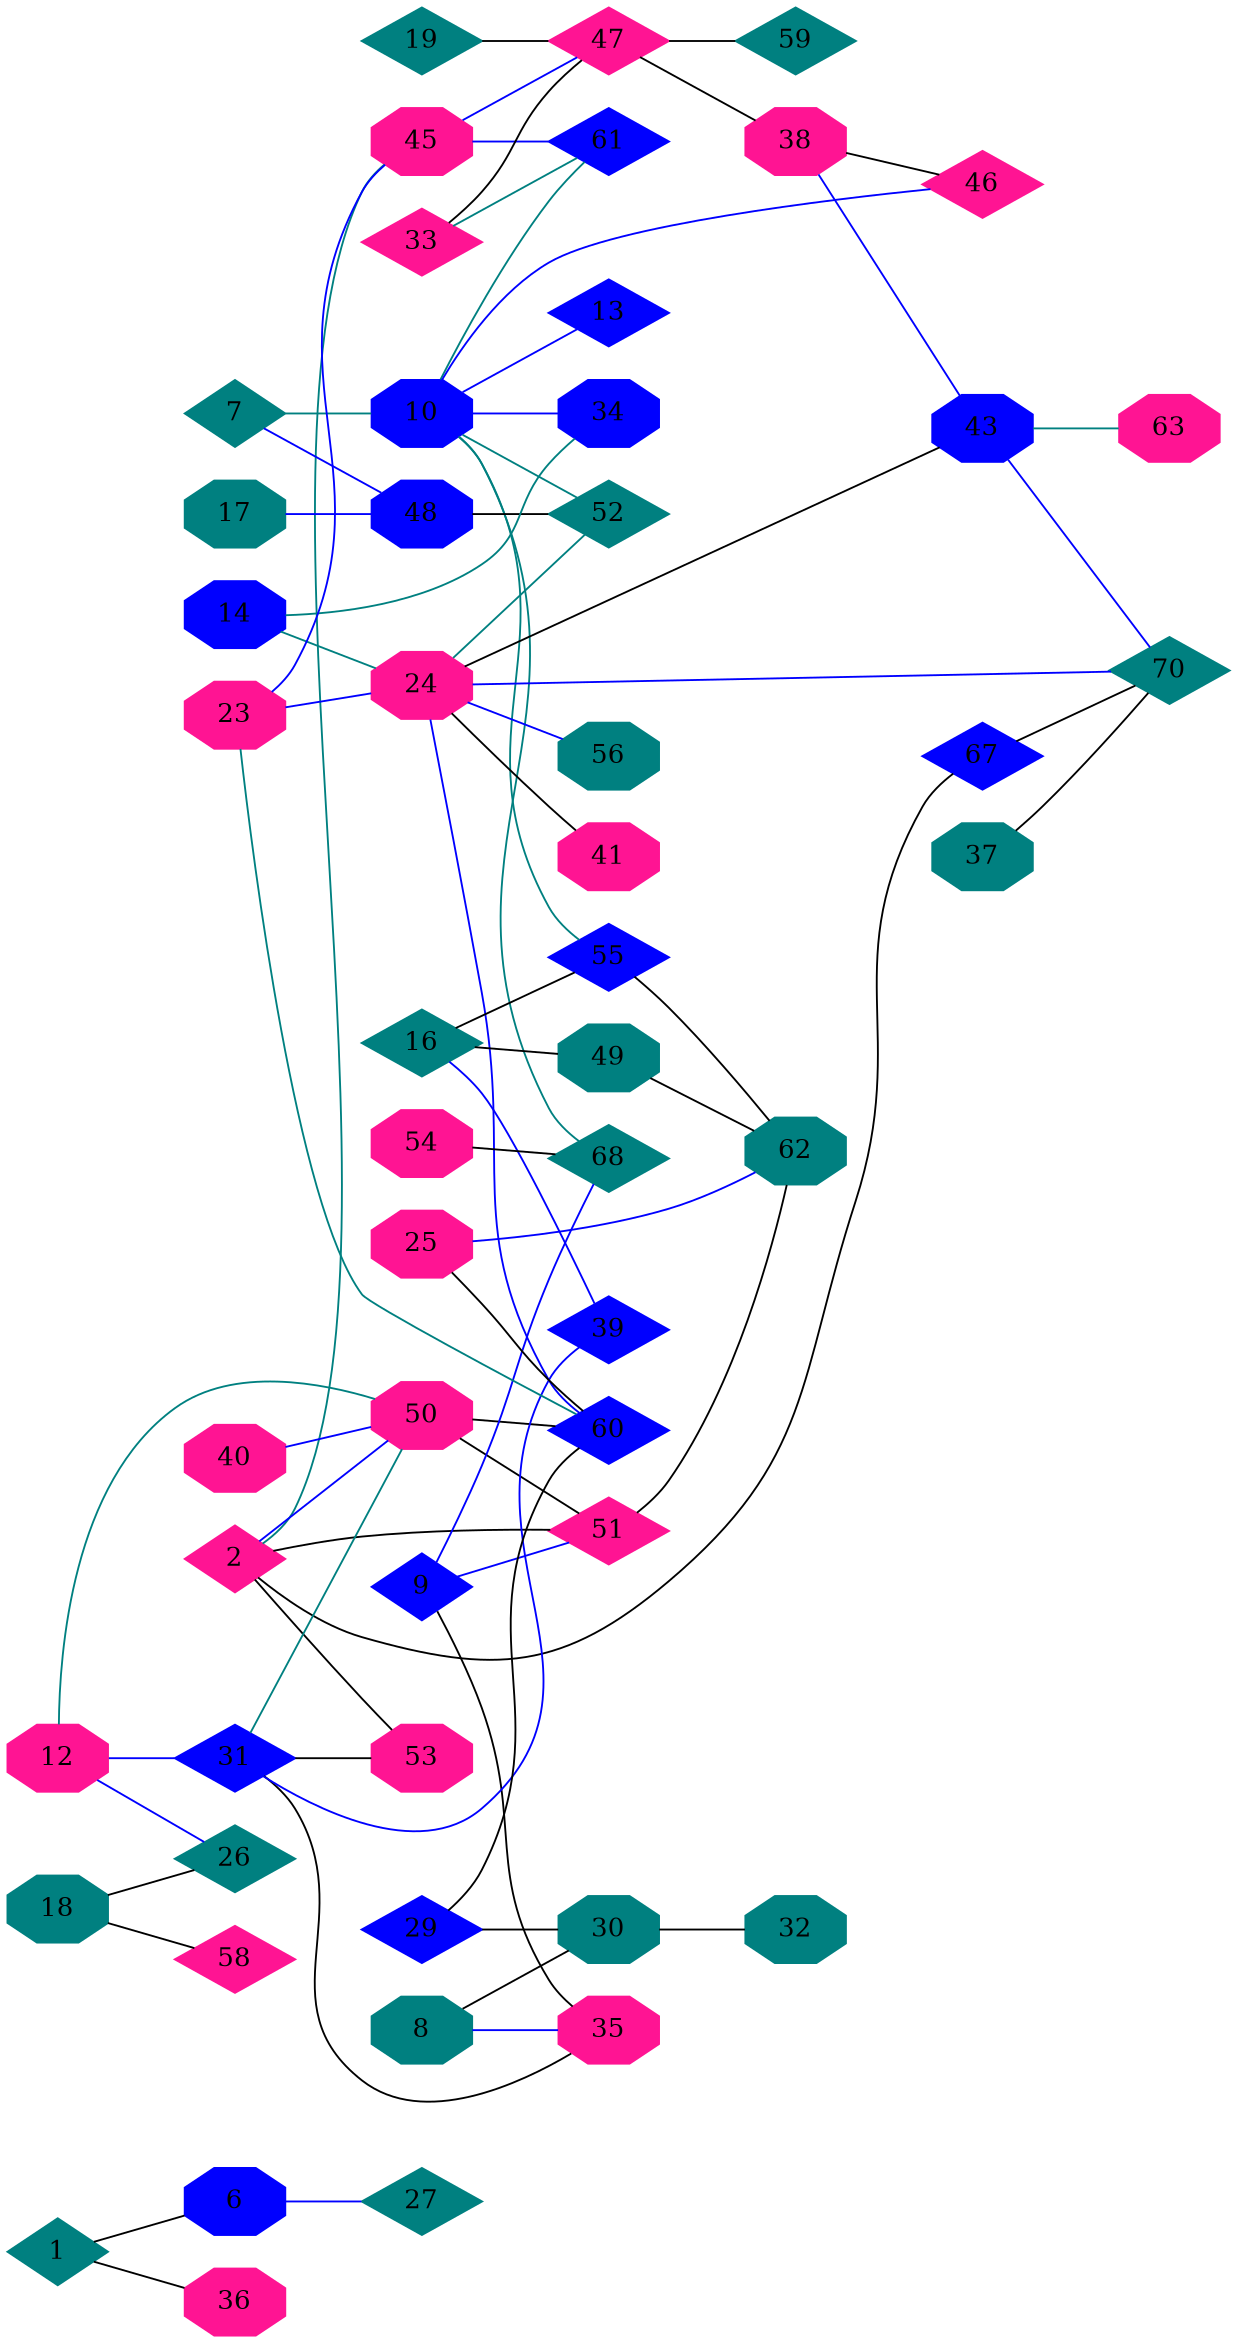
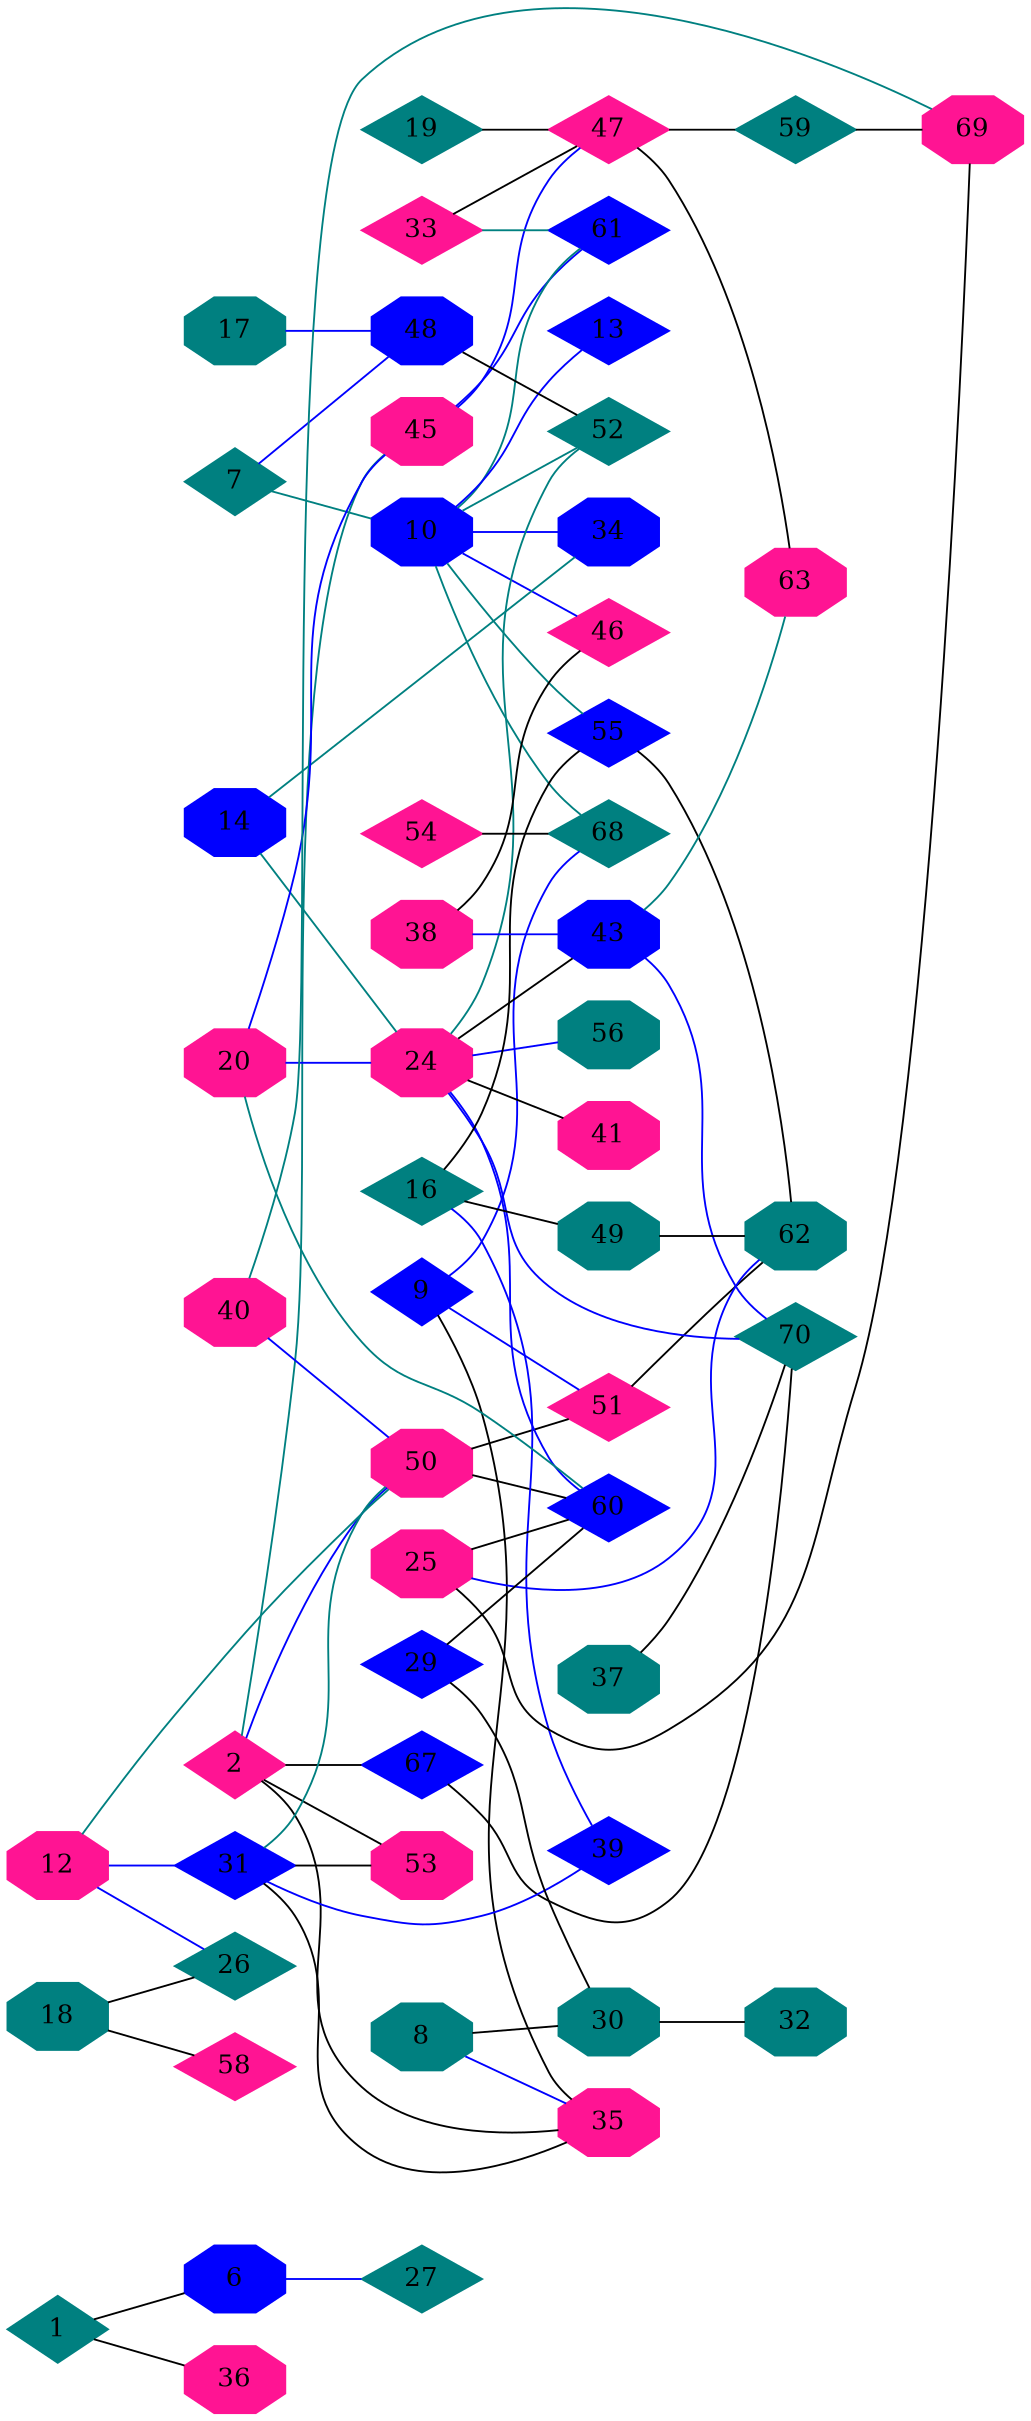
edge "47" -- "38": now "47" -- "63"
node "69": added
node "23": label "23" -> "20"
node "54": shape octagon -> diamond
edge "51" -- "2": now "35" -- "2"
